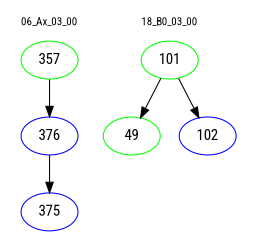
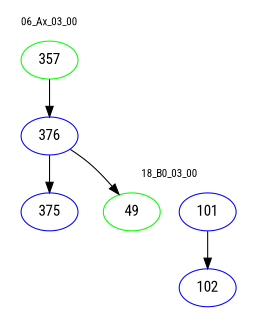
node "101": color green -> blue
edge "101" -> "49": now "376" -> "49"
